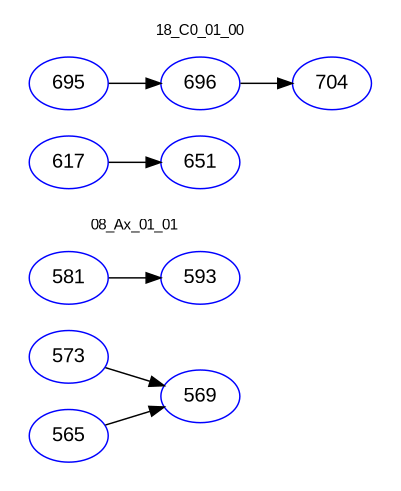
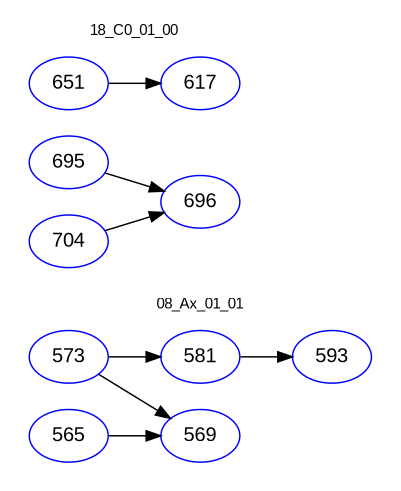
edge "696" -> "704": reversed
edge "617" -> "651": reversed
edge "573" -> "581": added
